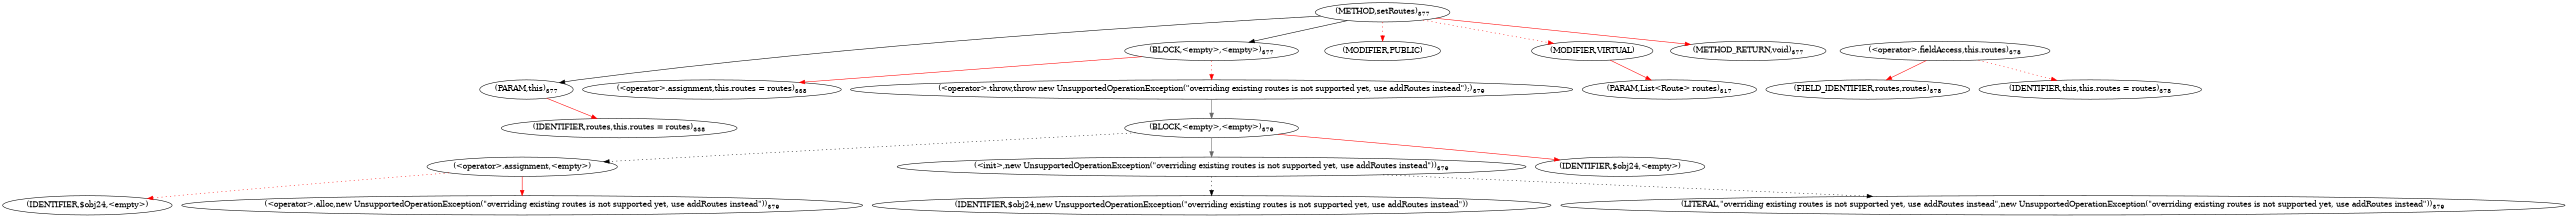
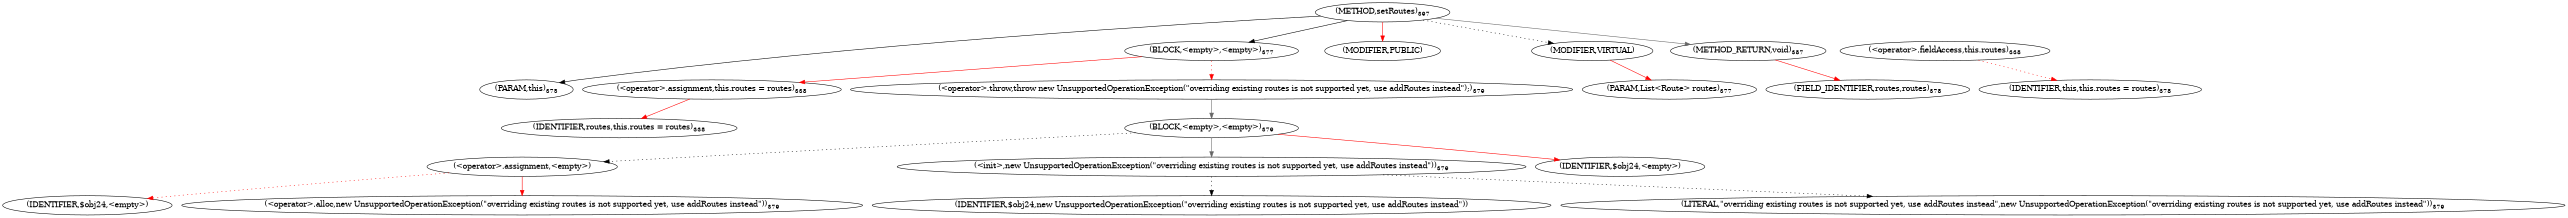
node "(METHOD,setRoutes)": text "377" -> "397"
edge "(METHOD,setRoutes)" -> "(MODIFIER,PUBLIC)": style dotted -> solid
edge "(METHOD,setRoutes)" -> "(MODIFIER,VIRTUAL)": color red -> black
edge "(METHOD,setRoutes)" -> "(METHOD_RETURN,void)": color red -> gray40
node "(METHOD_RETURN,void)": text "377" -> "387"
node "(<operator>.fieldAccess,this.routes)": text "378" -> "338"
edge "(<operator>.fieldAccess,this.routes)" -> "(FIELD_IDENTIFIER,routes,routes)": now "(METHOD_RETURN,void)" -> "(FIELD_IDENTIFIER,routes,routes)"
node "(PARAM,this)": text "377" -> "375"
node "(PARAM,List<Route> routes)": text "317" -> "377"
edge "(PARAM,this)" -> "(IDENTIFIER,routes,this.routes = routes)": now "(<operator>.assignment,this.routes = routes)" -> "(IDENTIFIER,routes,this.routes = routes)"
